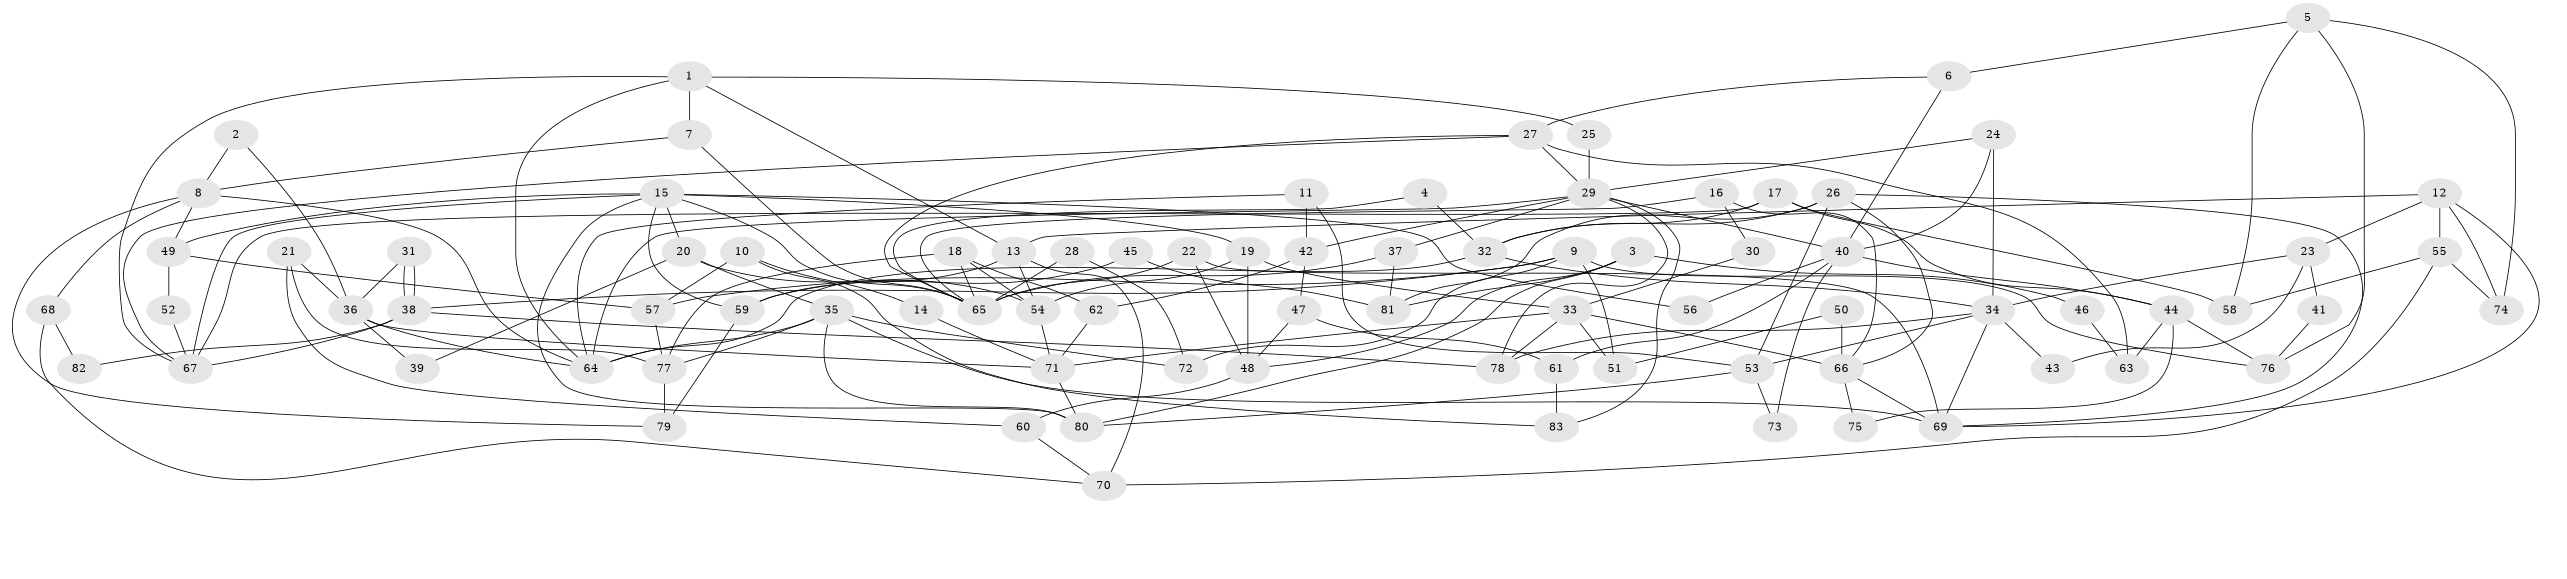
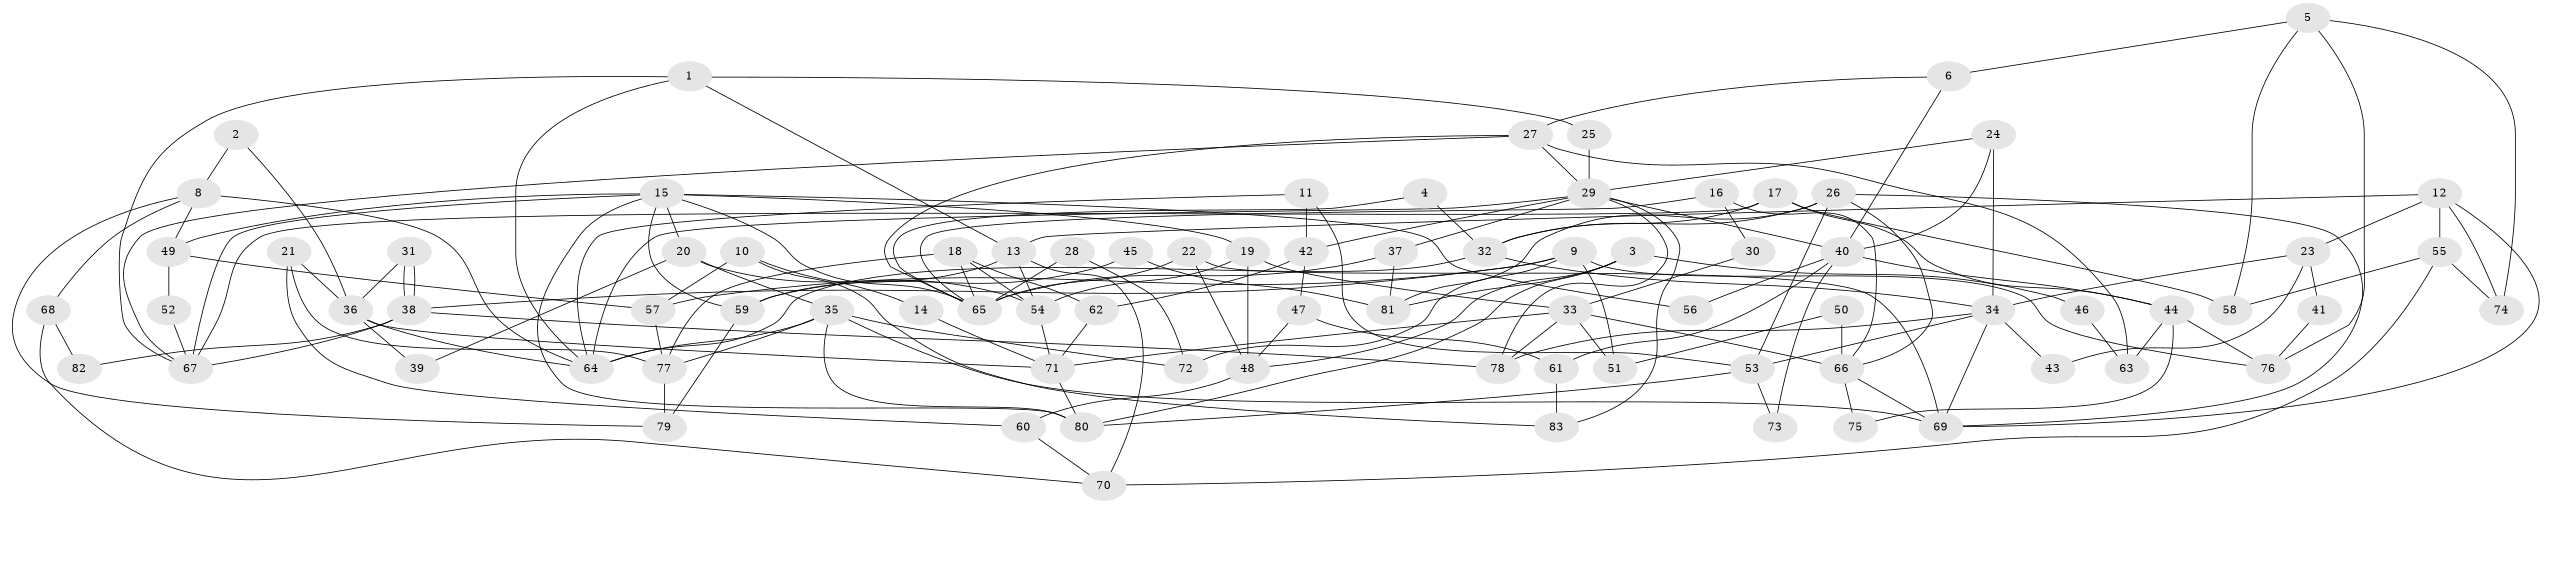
node "7": removed
